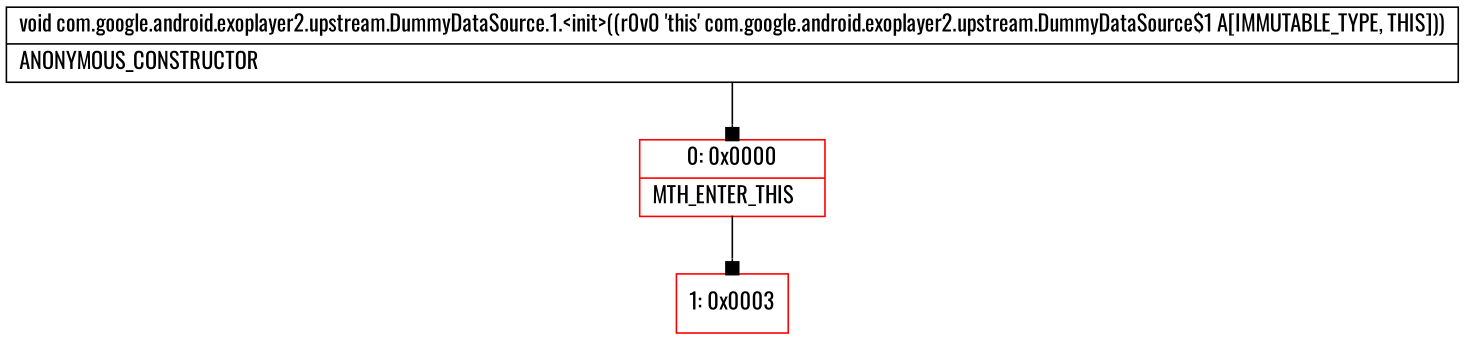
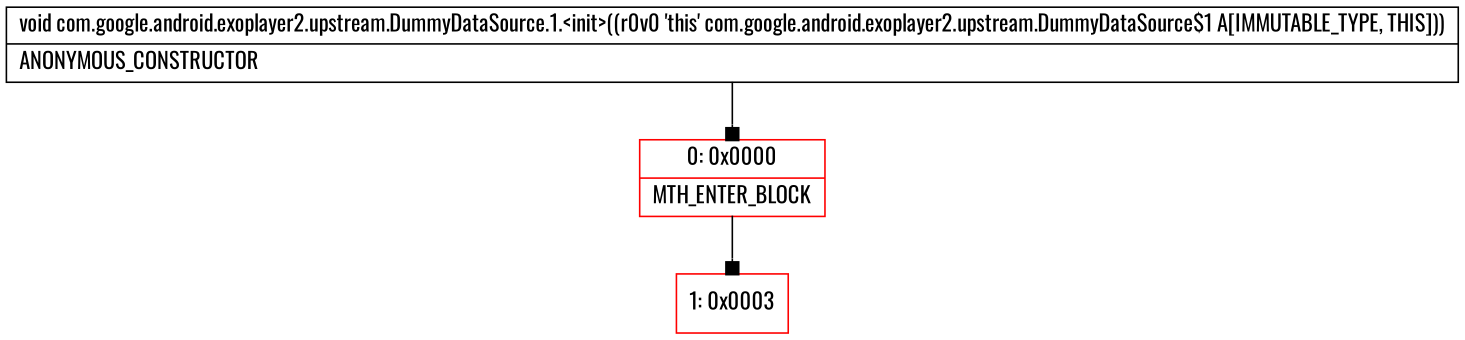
node "0: 0x0000": text "MTH_ENTER_THIS" -> "MTH_ENTER_BLOCK"
